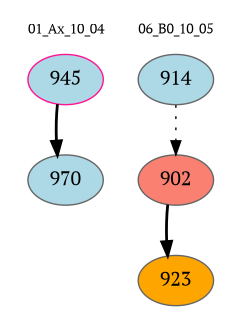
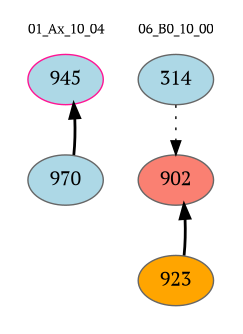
cluster "06_B0_10_05": label "06_B0_10_05" -> "06_B0_10_00"
node "914": label "914" -> "314"
edge "945" -> "970": reversed
edge "902" -> "923": reversed
